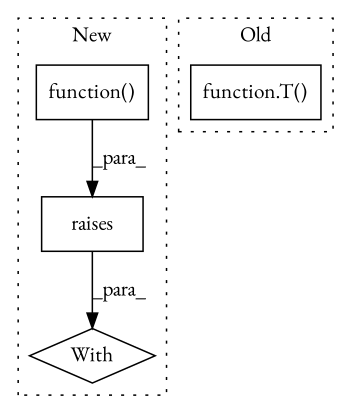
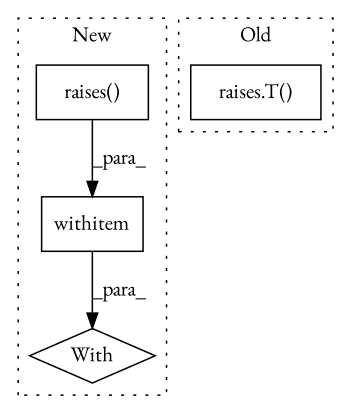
node "function()": label "function()" -> "raises()"
node "function.T()": label "function.T()" -> "raises.T()"
node "raises": label "raises" -> "withitem"
